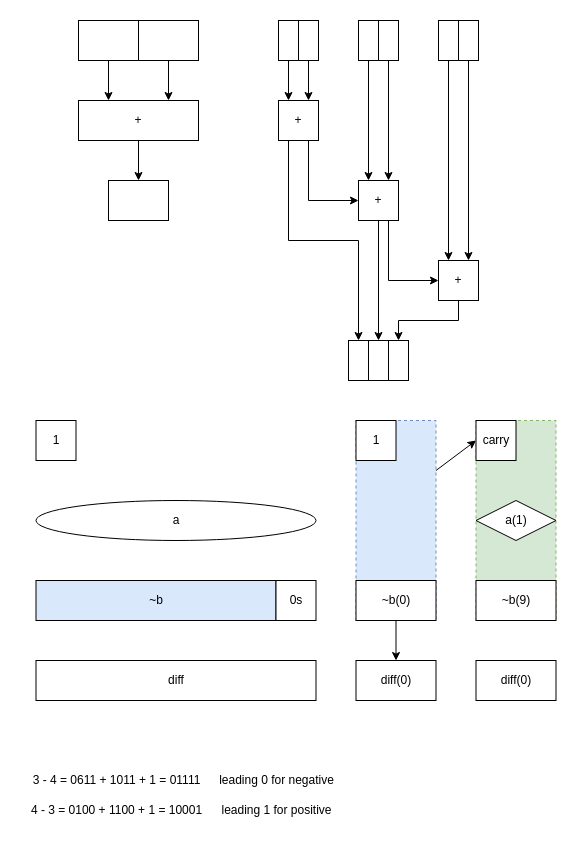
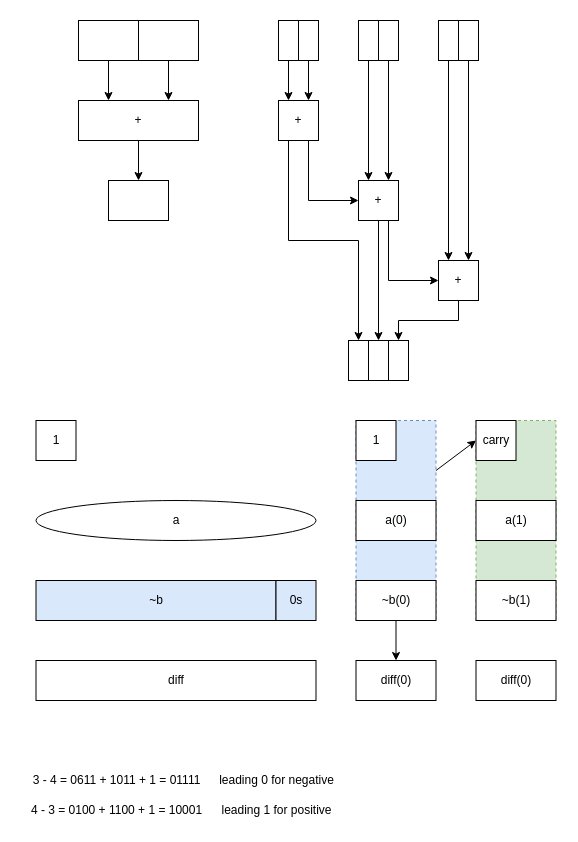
node "a(0)": added
node "a(1)": shape diamond -> rectangle
node "0s": fillcolor #ffffff -> #dae8fc
node "~b(9)": label "~b(9)" -> "~b(1)"
